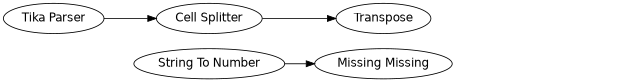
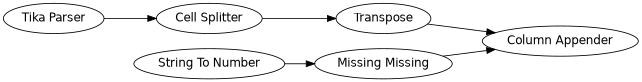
node "Column Appender": added
